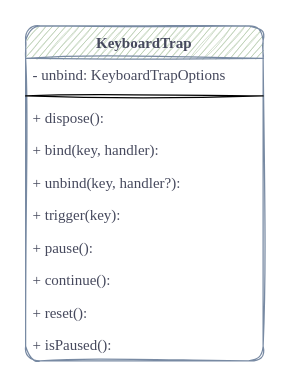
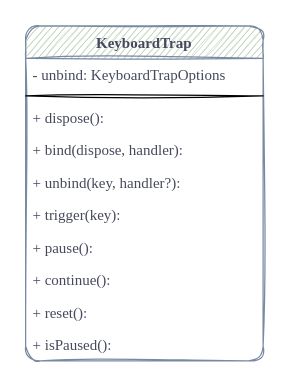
node "+ bind(key, handler):": label "+ bind(key, handler):" -> "+ bind(dispose, handler):"
